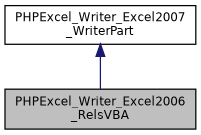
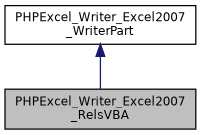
node "PHPExcel_Writer_Excel2006 _RelsVBA": label "PHPExcel_Writer_Excel2006 _RelsVBA" -> "PHPExcel_Writer_Excel2007 _RelsVBA"
